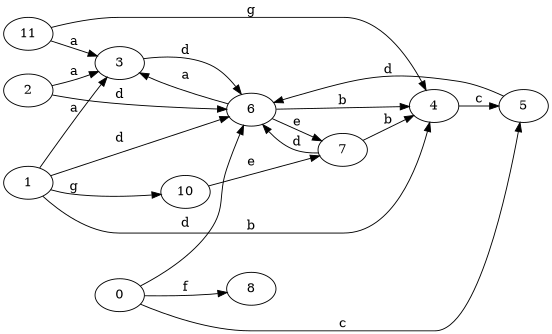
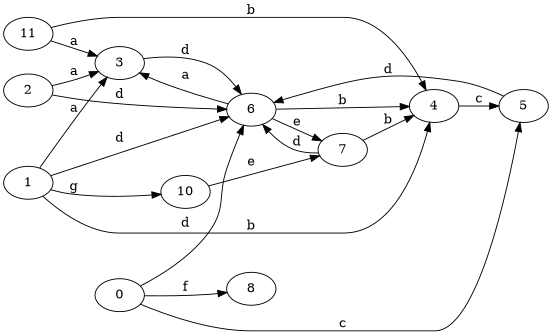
edge "11" -> "4": label "g" -> "b"
